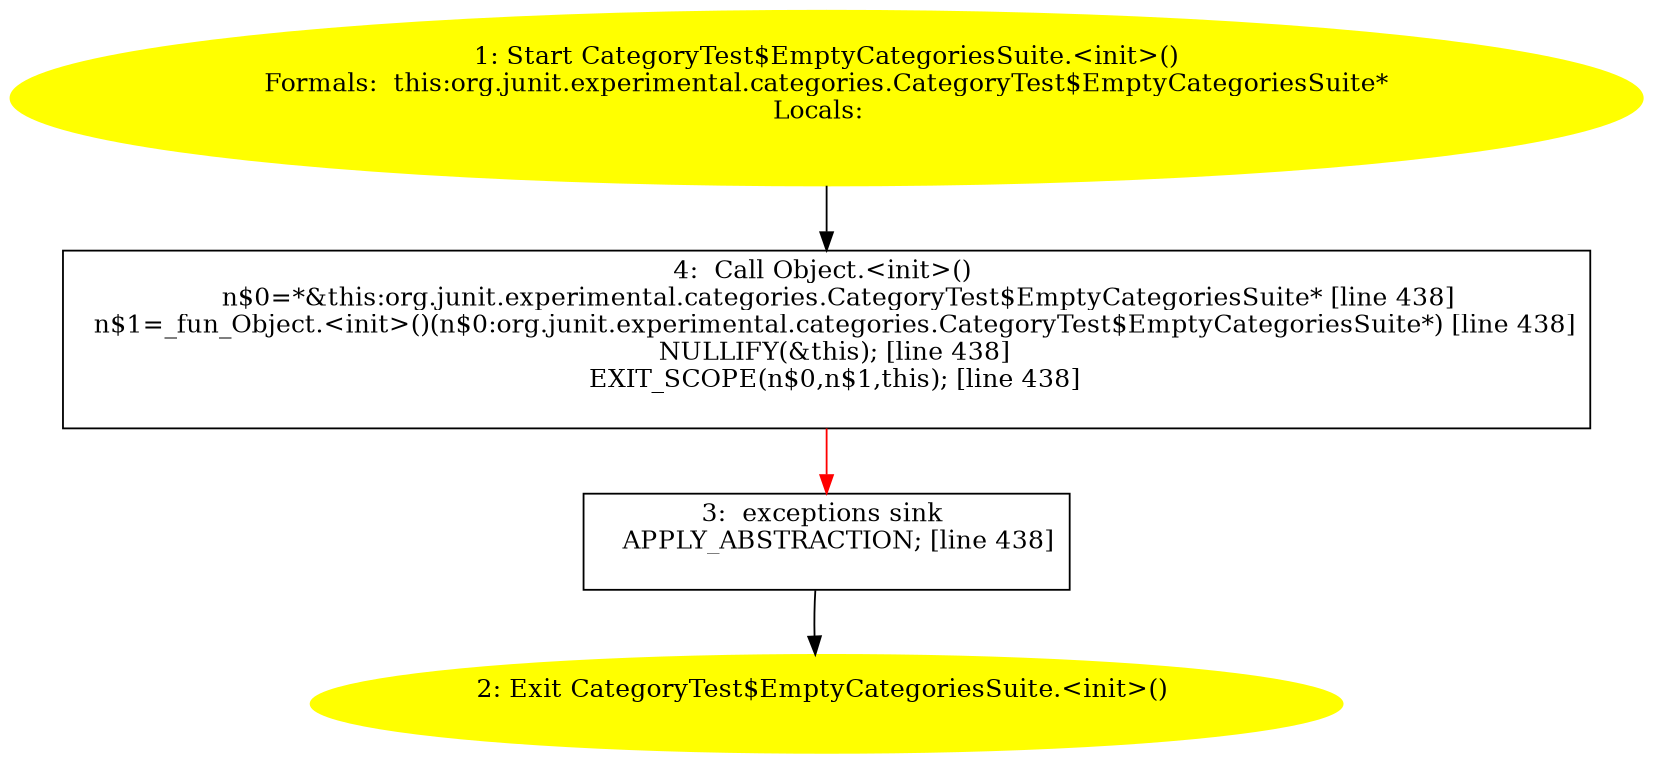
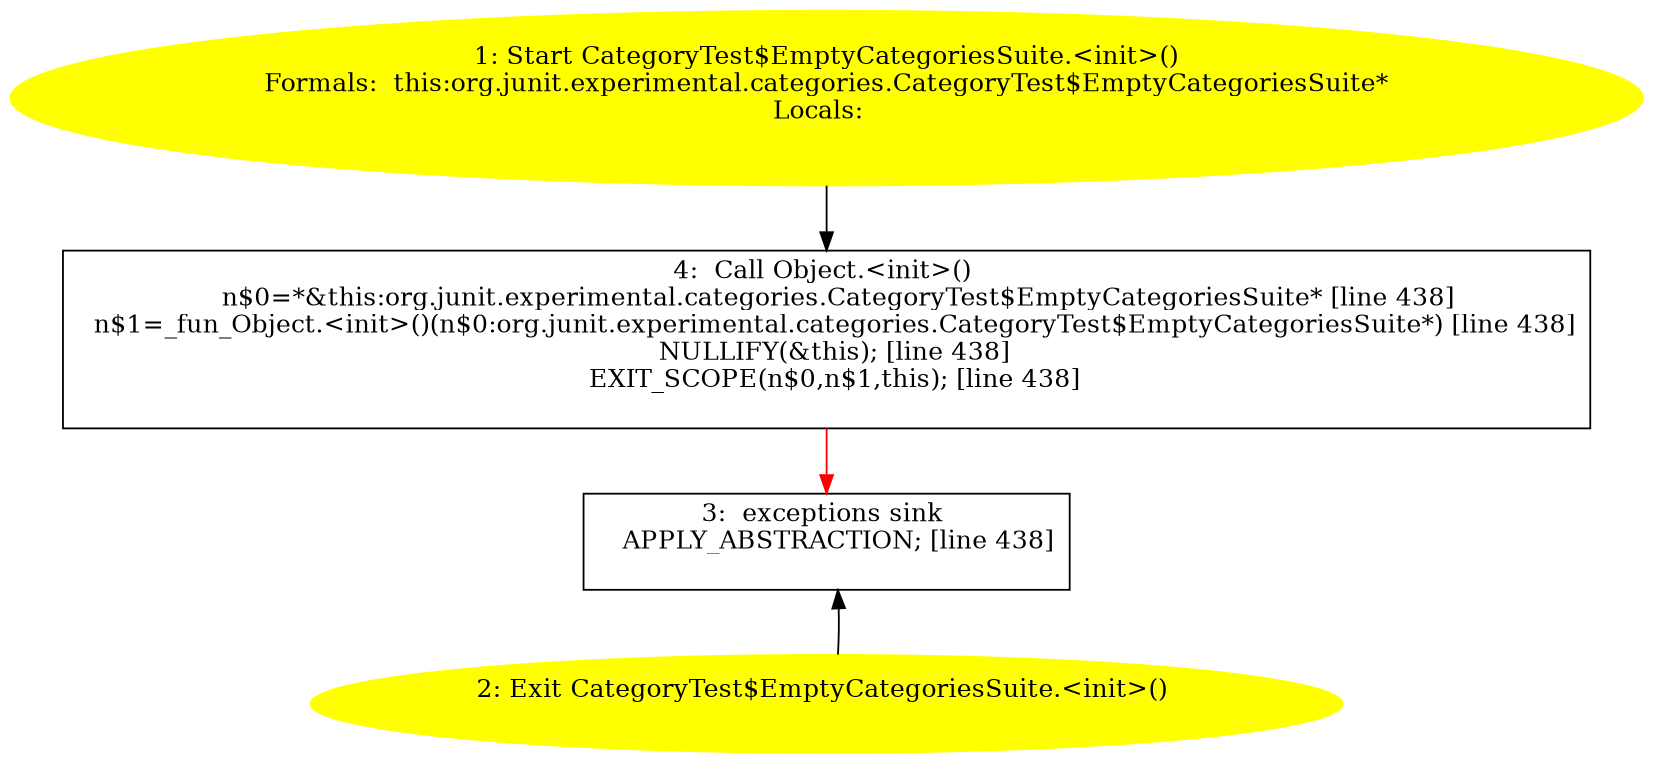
edge "3:  exceptions sink APPLY_ABSTRACTION; [line 438]" -> "2: Exit CategoryTest$EmptyCategoriesSuite.<init>()": reversed
